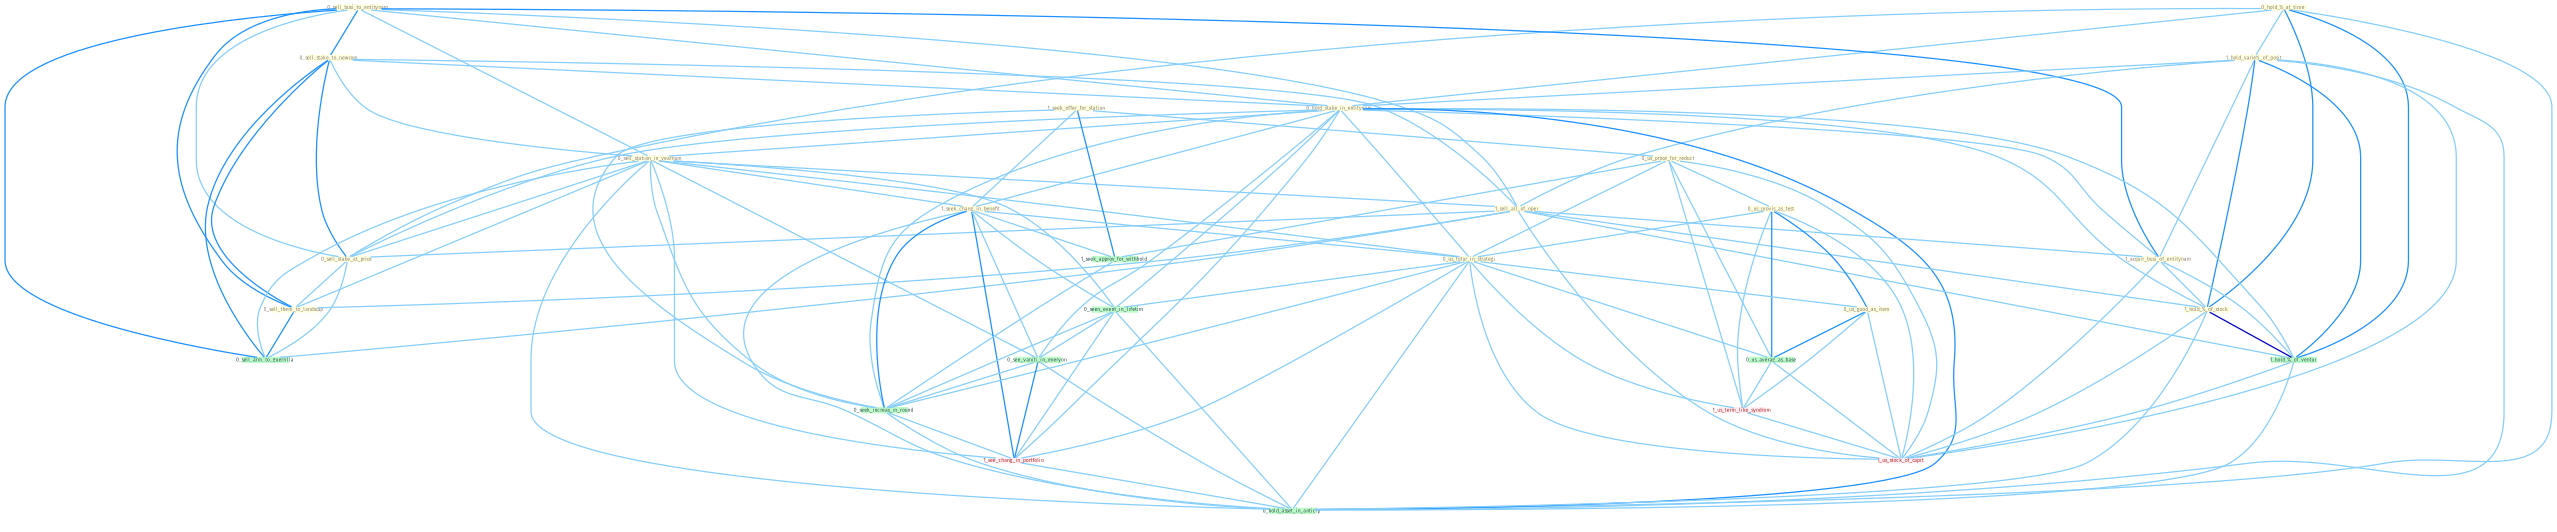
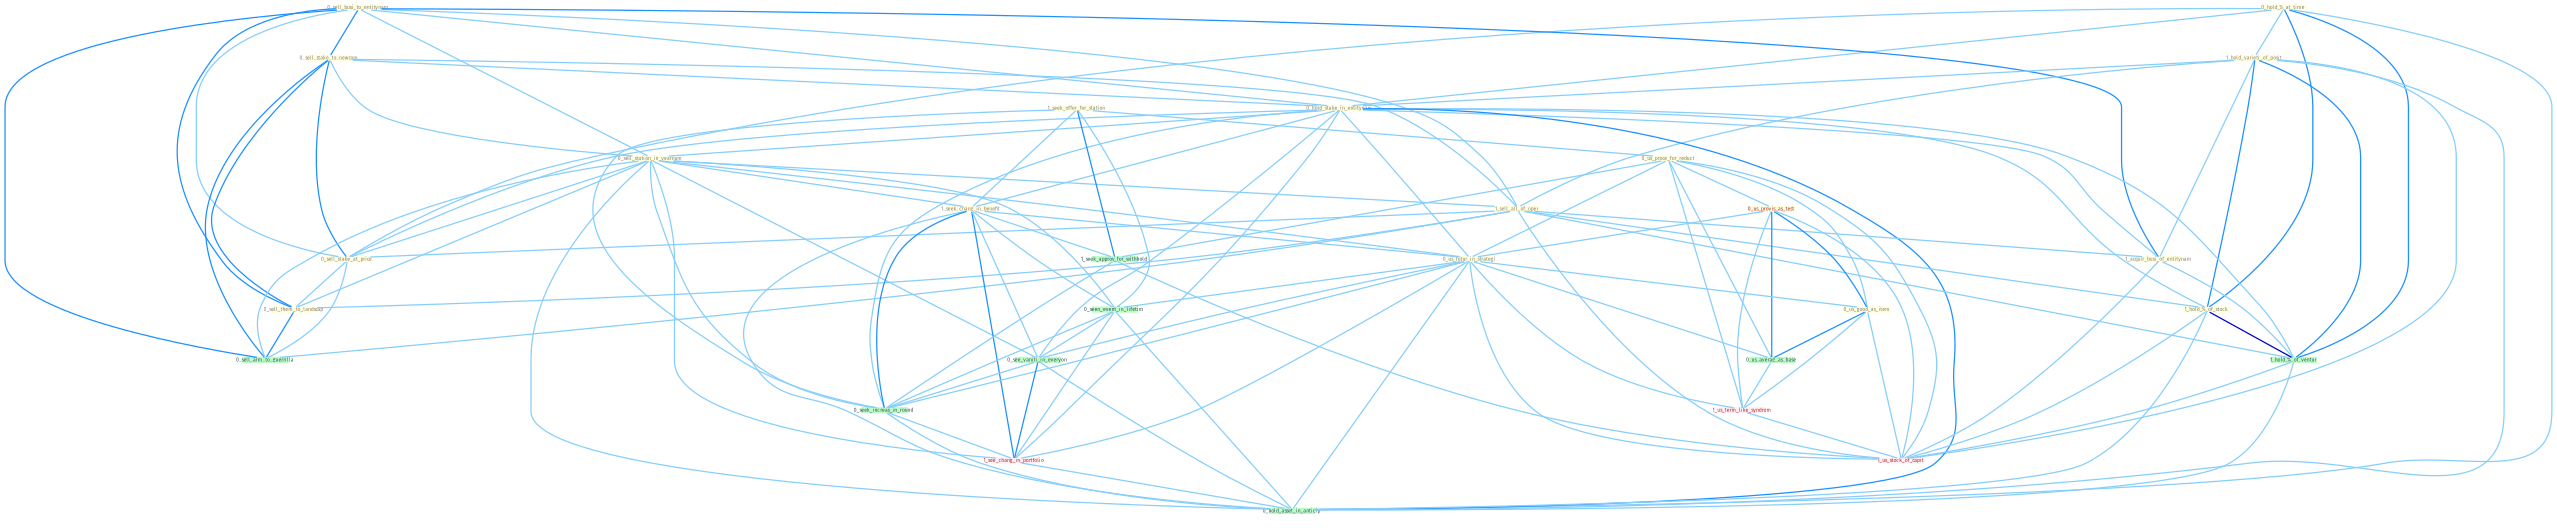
edge "0_us_proce_for_reduct" -- "0_us_good_as_item": added
node "0_us_provis_as_test": fontcolor #8b7d6b -> #b22222
edge "0_hold_stake_in_entitynam" -- "0_seen_event_in_lifetim": now "1_seek_offer_for_station" -- "0_seen_event_in_lifetim"
edge "1_acquir_busi_of_entitynam" -- "1_hold_%_of_stock": removed
edge "0_us_futur_in_strategi" -- "0_see_vaniti_in_everyon": added
edge "0_us_averag_as_base" -- "1_us_stock_of_capit": now "1_seek_approv_for_withhold" -- "1_us_stock_of_capit"
